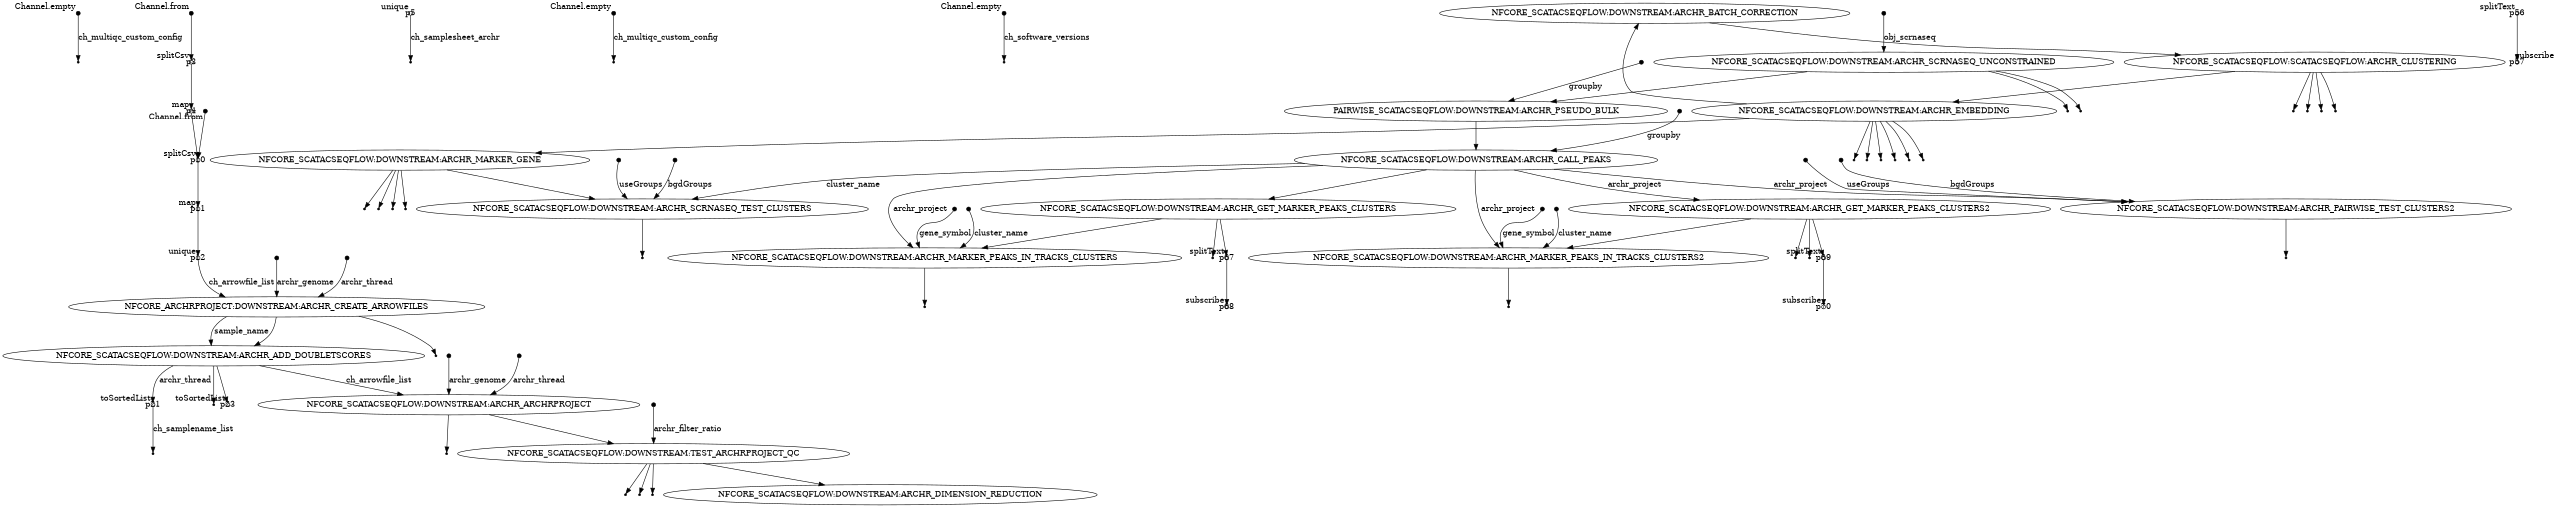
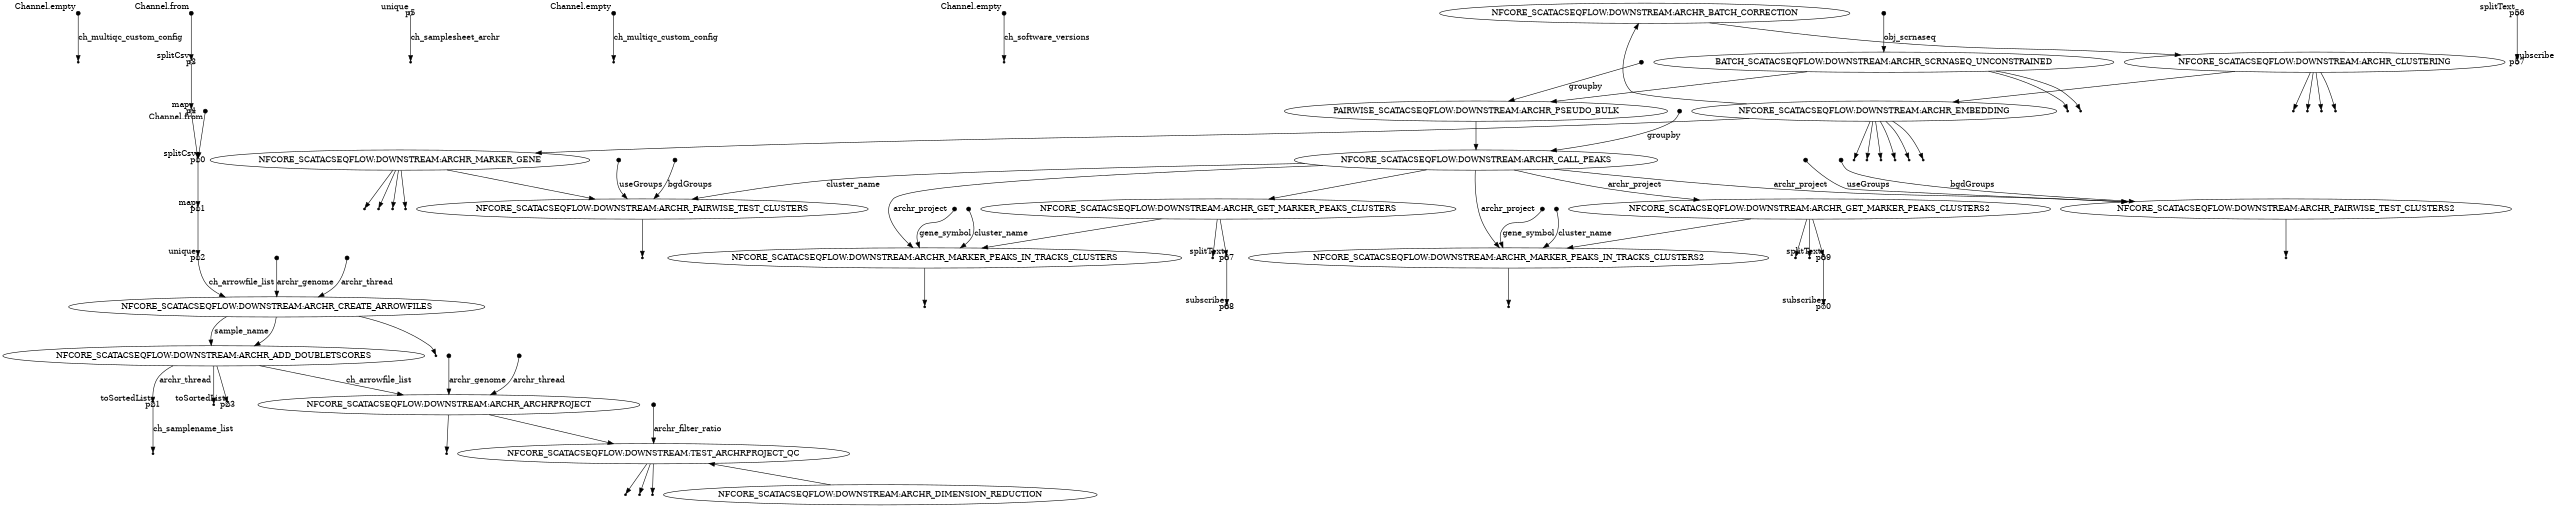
node "NFCORE_SCATACSEQFLOW:DOWNSTREAM:ARCHR_SCRNASEQ_UNCONSTRAINED": label "NFCORE_SCATACSEQFLOW:DOWNSTREAM:ARCHR_SCRNASEQ_UNCONSTRAINED" -> "BATCH_SCATACSEQFLOW:DOWNSTREAM:ARCHR_SCRNASEQ_UNCONSTRAINED"
node "NFCORE_SCATACSEQFLOW:SCATACSEQFLOW:ARCHR_CLUSTERING": label "NFCORE_SCATACSEQFLOW:SCATACSEQFLOW:ARCHR_CLUSTERING" -> "NFCORE_SCATACSEQFLOW:DOWNSTREAM:ARCHR_CLUSTERING"
node "NFCORE_SCATACSEQFLOW:DOWNSTREAM:ARCHR_SCRNASEQ_TEST_CLUSTERS": label "NFCORE_SCATACSEQFLOW:DOWNSTREAM:ARCHR_SCRNASEQ_TEST_CLUSTERS" -> "NFCORE_SCATACSEQFLOW:DOWNSTREAM:ARCHR_PAIRWISE_TEST_CLUSTERS"
node "NFCORE_ARCHRPROJECT:DOWNSTREAM:ARCHR_CREATE_ARROWFILES": label "NFCORE_ARCHRPROJECT:DOWNSTREAM:ARCHR_CREATE_ARROWFILES" -> "NFCORE_SCATACSEQFLOW:DOWNSTREAM:ARCHR_CREATE_ARROWFILES"
edge "NFCORE_SCATACSEQFLOW:DOWNSTREAM:TEST_ARCHRPROJECT_QC" -> "NFCORE_SCATACSEQFLOW:DOWNSTREAM:ARCHR_DIMENSION_REDUCTION": reversed
